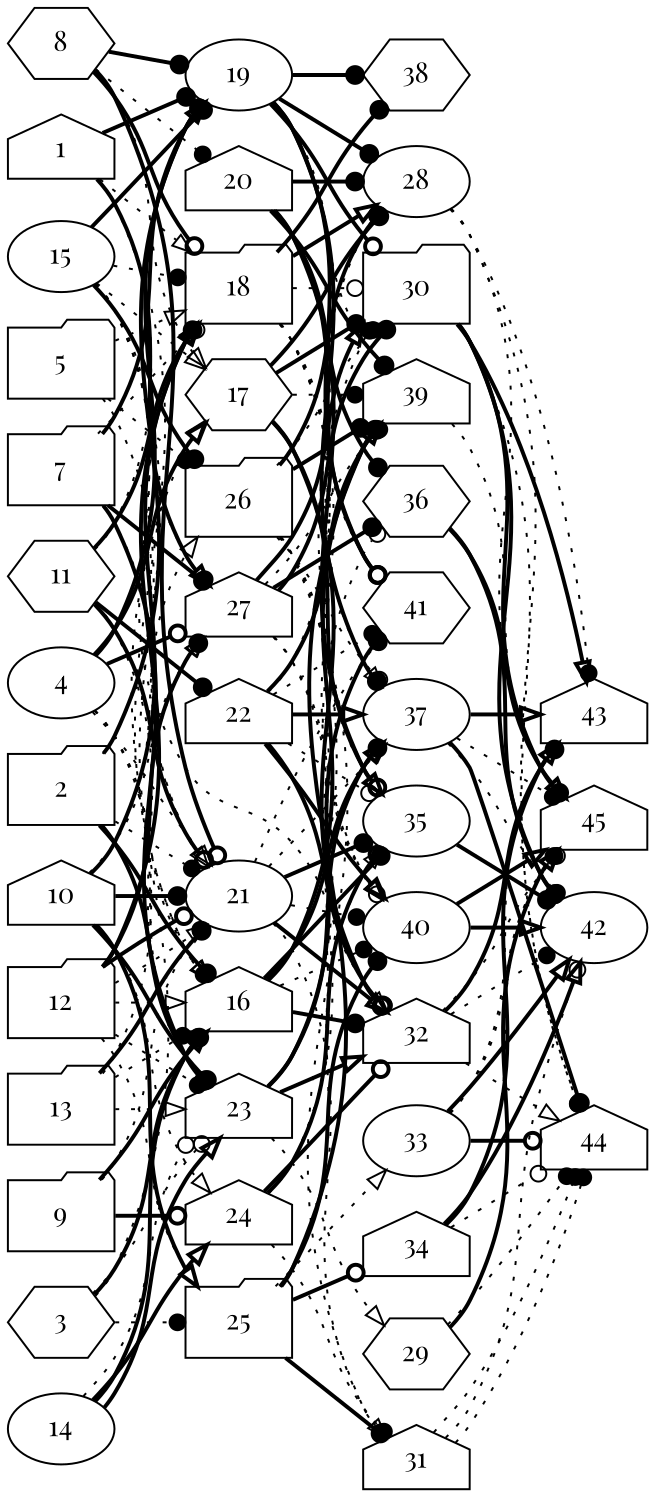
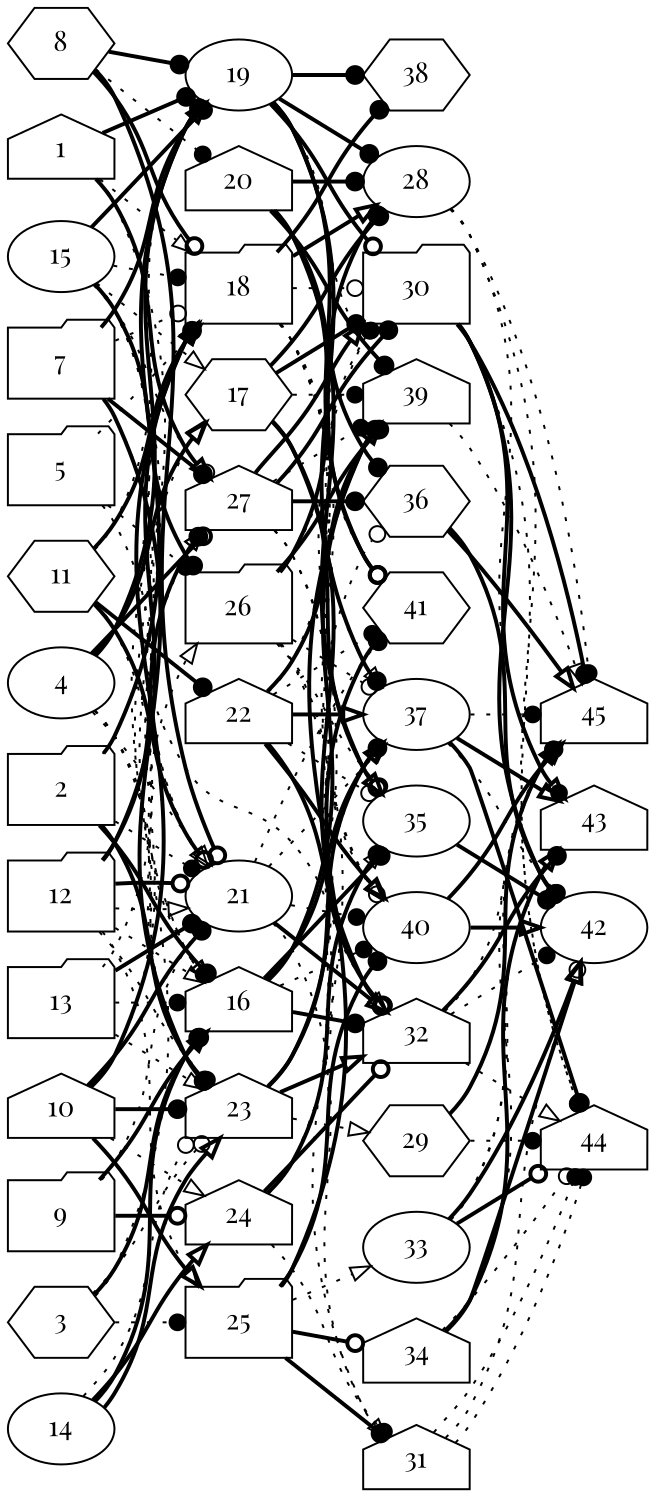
edge "8" -> "17": removed
edge "21" -> "35": removed
